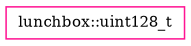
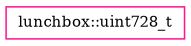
node "lunchbox::uint128_t": label "lunchbox::uint128_t" -> "lunchbox::uint728_t"
